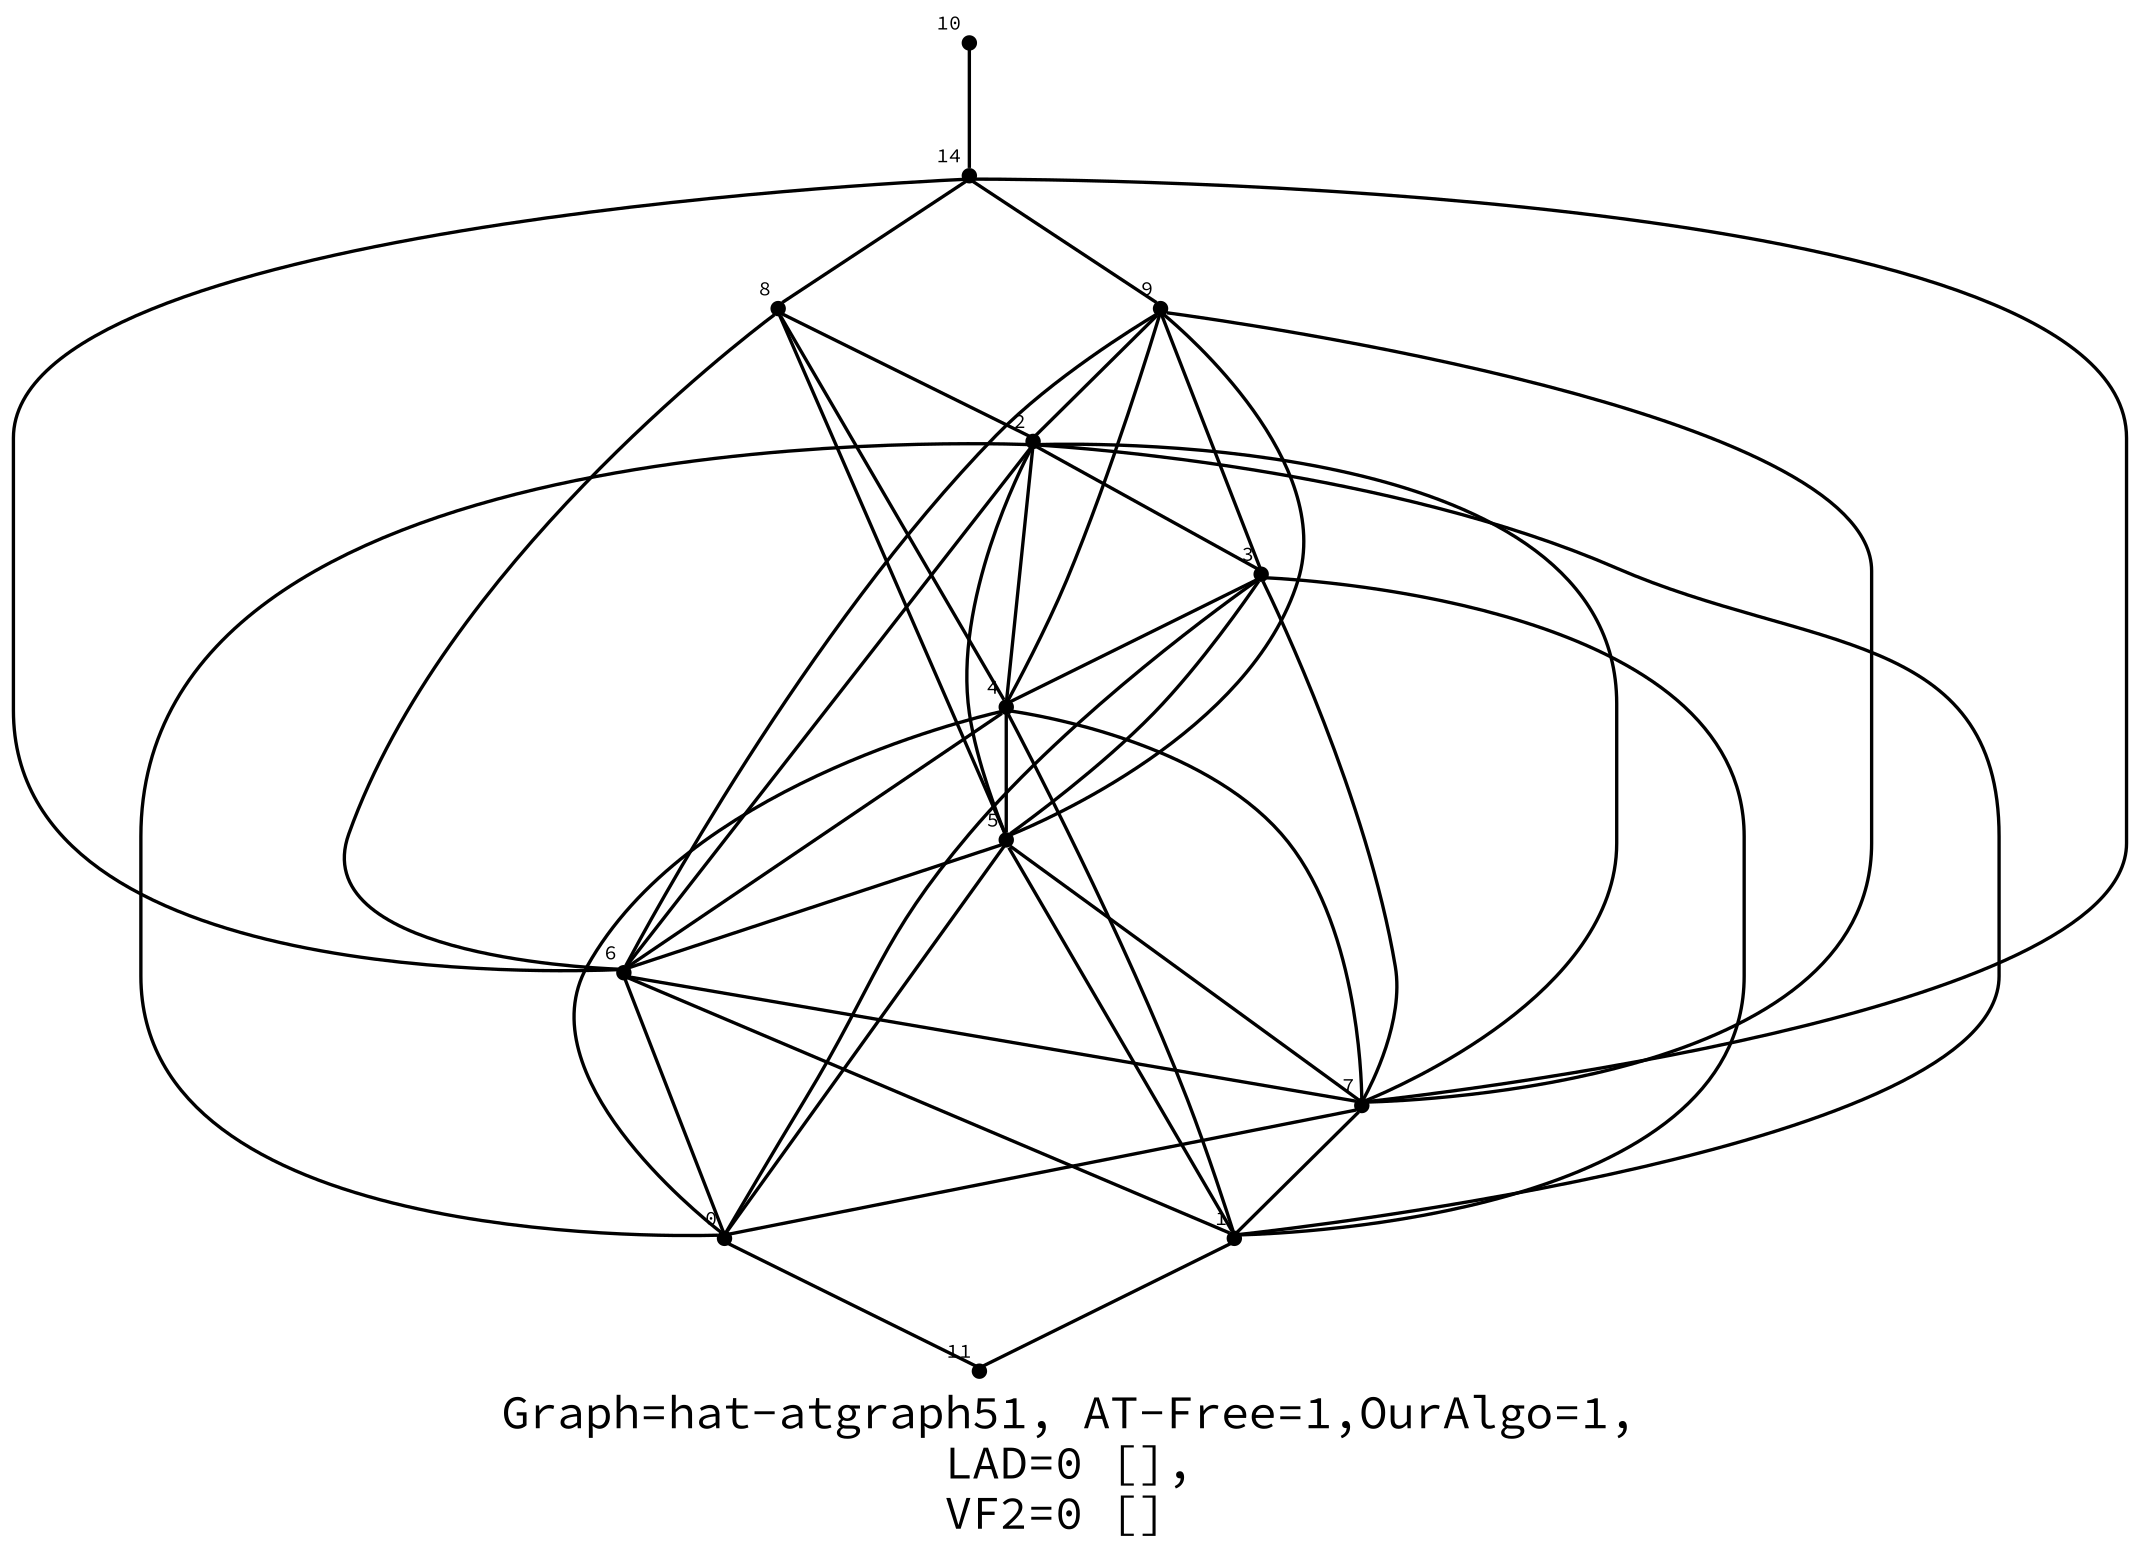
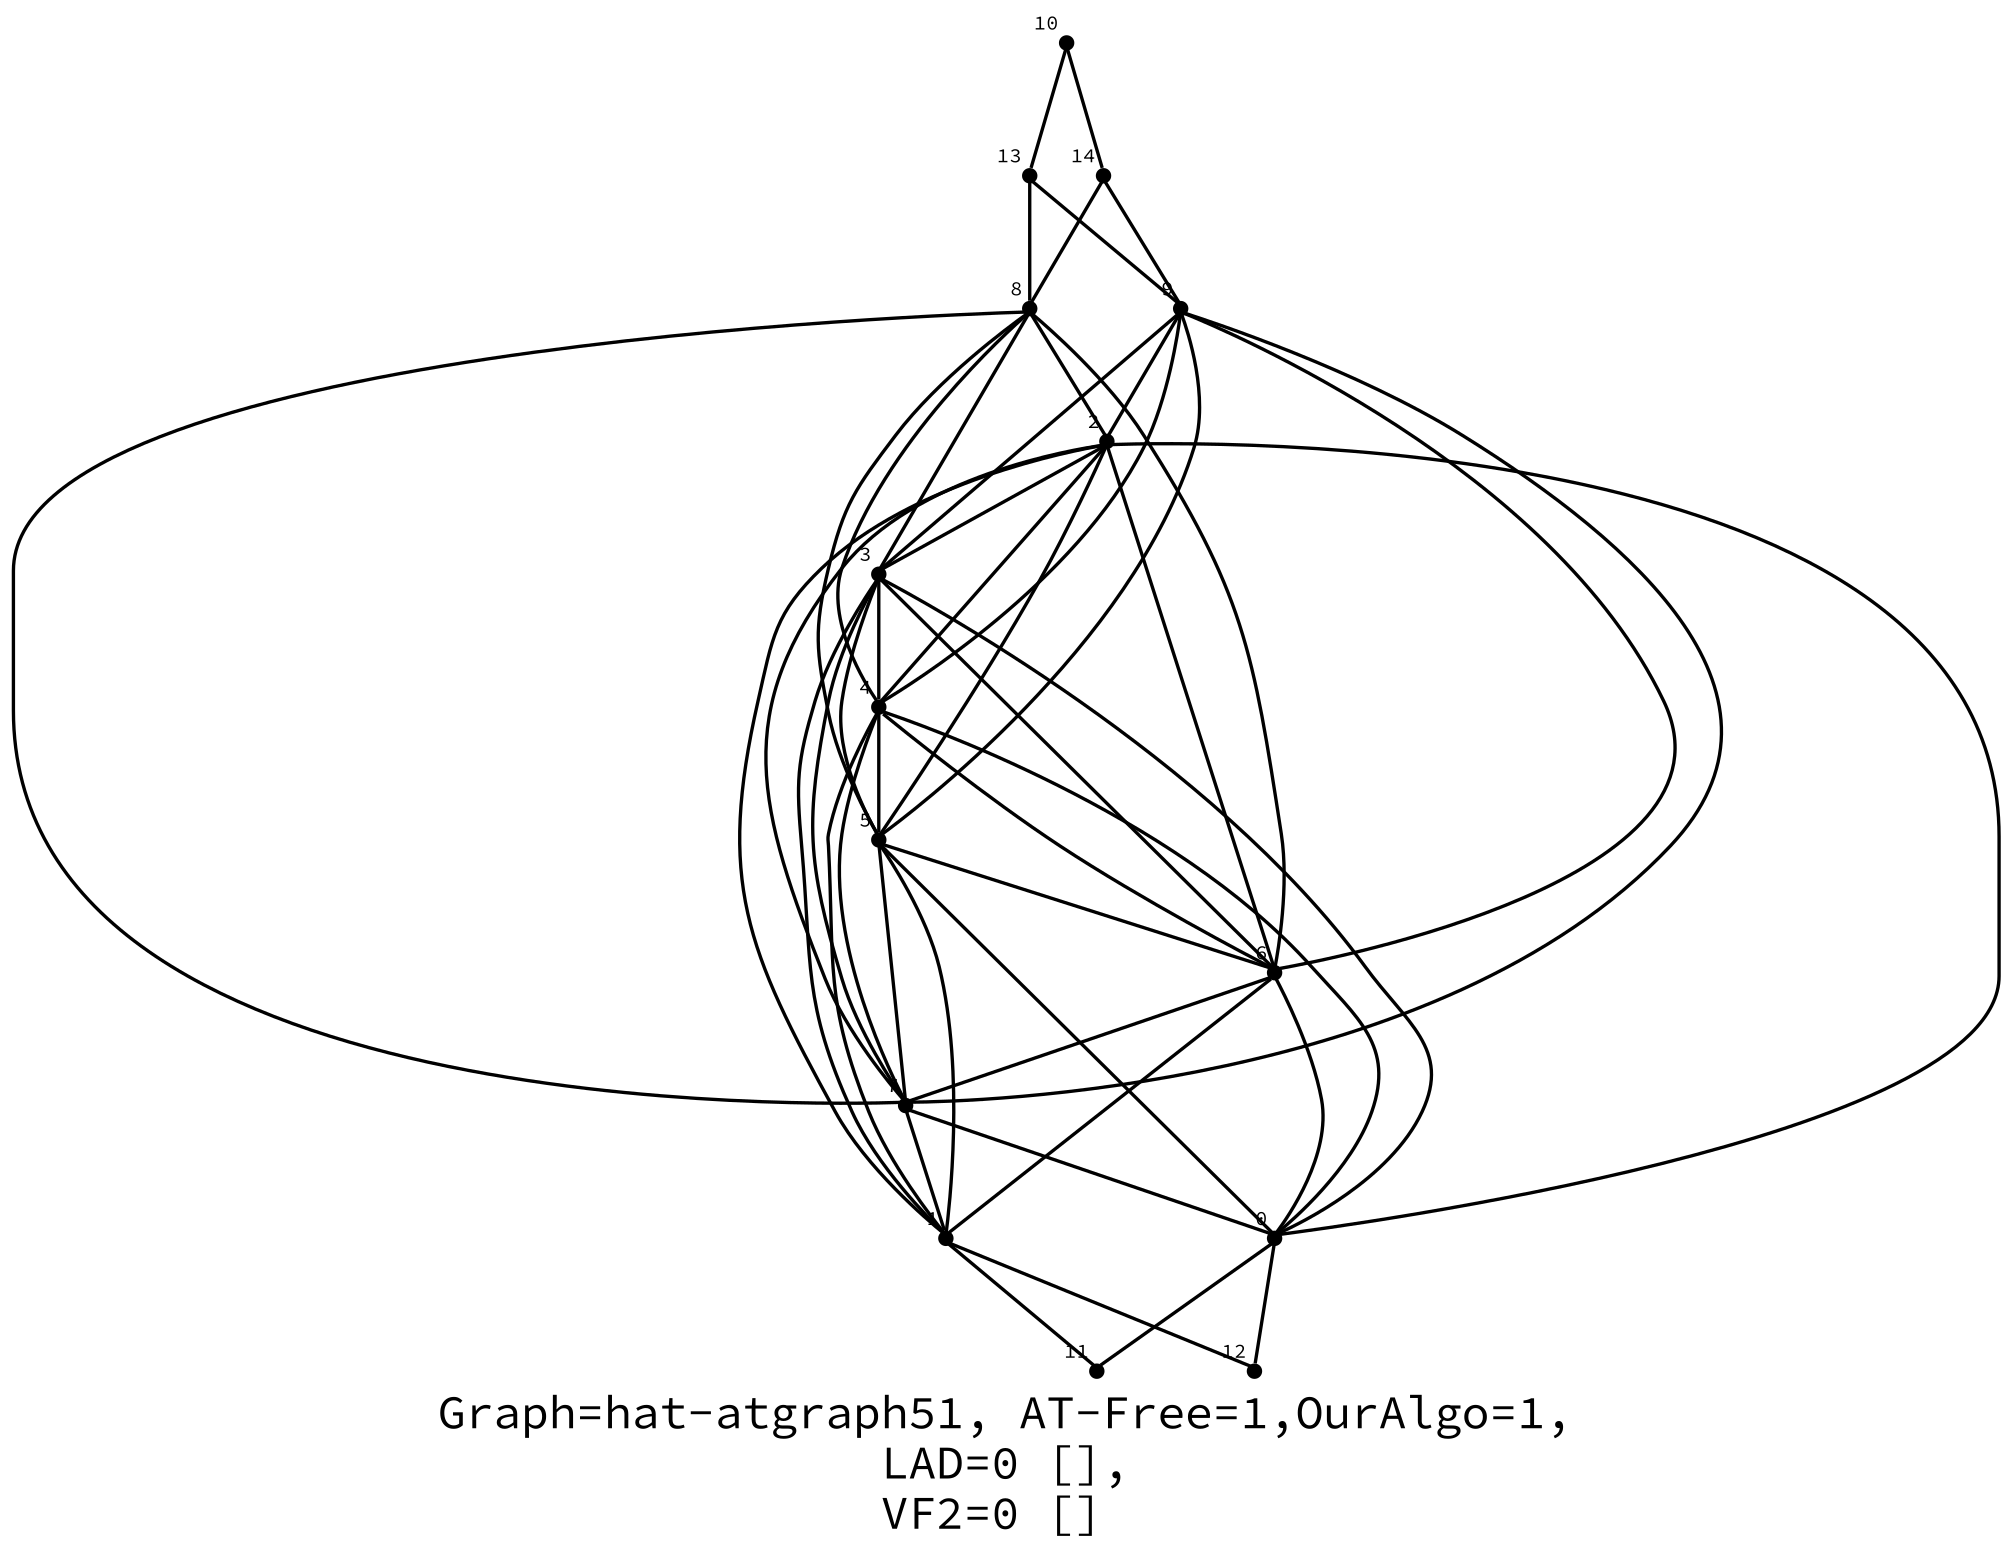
node "13": added
edge "14" -- "6": now "3" -- "6"
edge "8" -- "3": added
edge "14" -- "7": now "8" -- "7"
node "12": added
